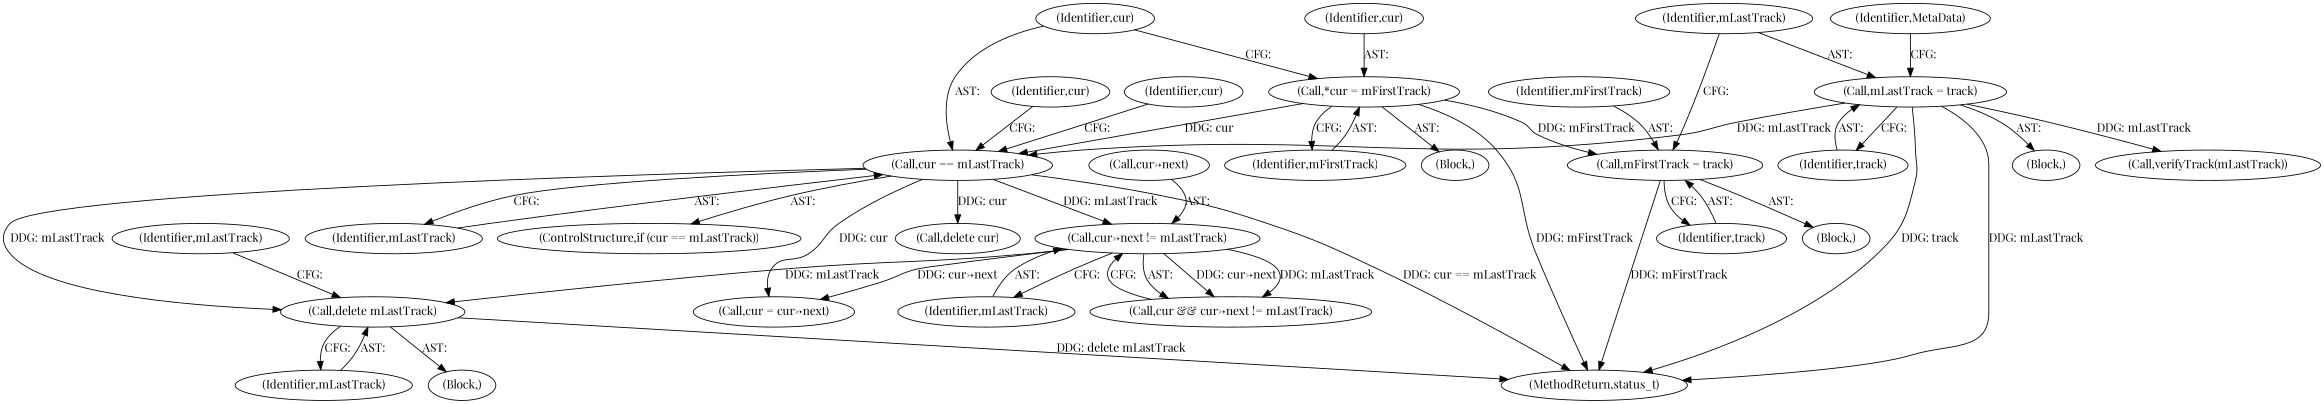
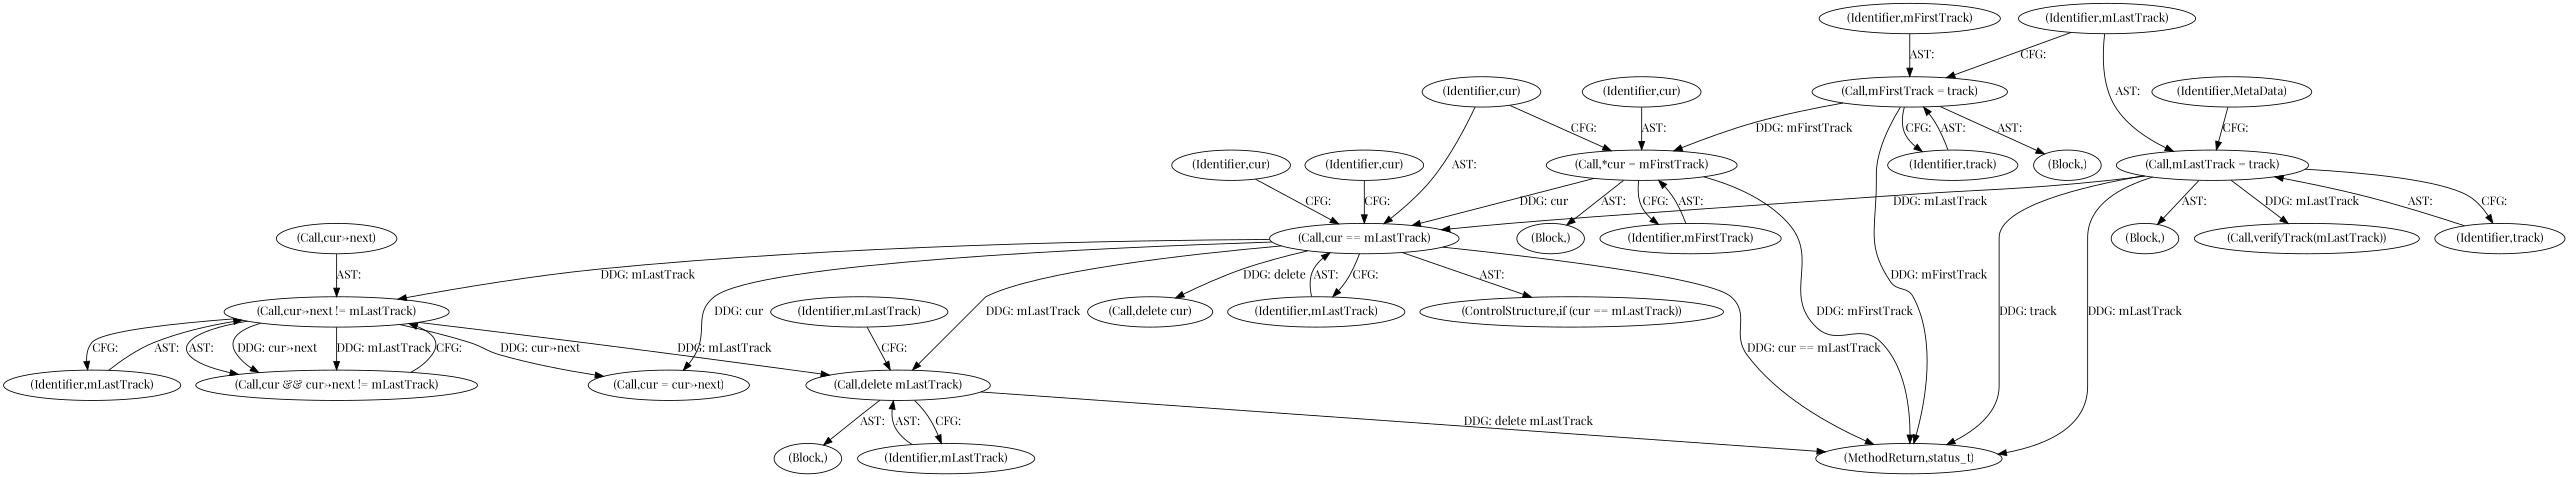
edge "(Call,*cur = mFirstTrack)" -> "(Call,mFirstTrack = track)": reversed
edge "(Call,cur == mLastTrack)" -> "(Call,delete cur)": label "DDG: cur" -> "DDG: delete"
